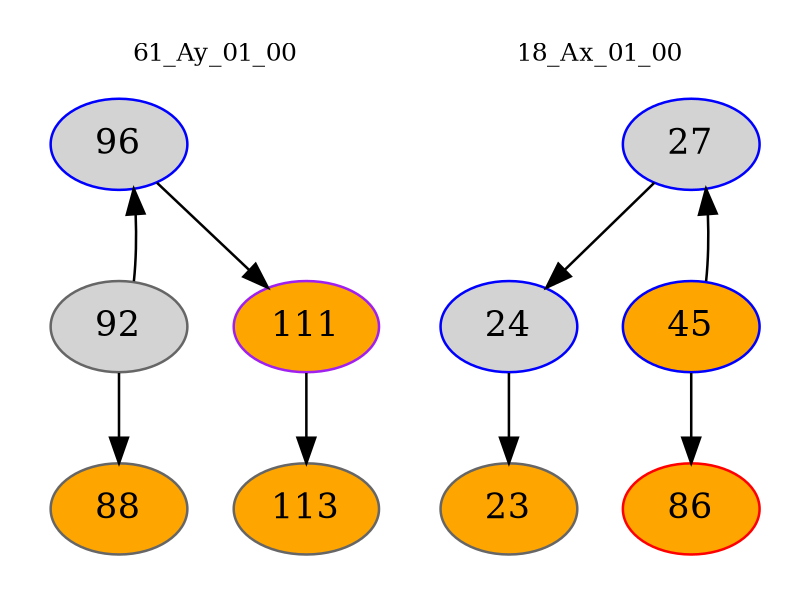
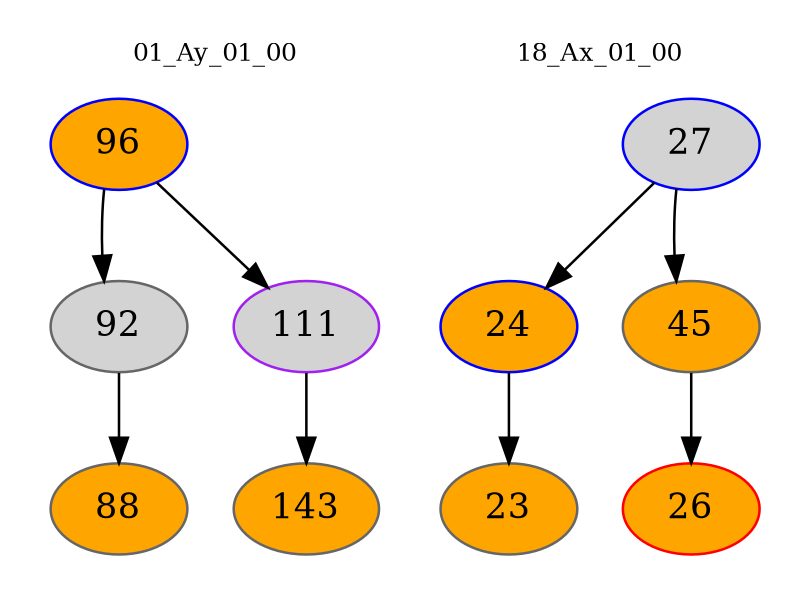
cluster "61_Ay_01_00": label "61_Ay_01_00" -> "01_Ay_01_00"
node "96": fillcolor lightgrey -> orange
edge "92" -> "96": reversed
edge "45" -> "27": reversed
node "111": fillcolor orange -> lightgrey
node "24": fillcolor lightgrey -> orange
node "45": color blue -> gray40
node "113": label "113" -> "143"
node "86": label "86" -> "26"
